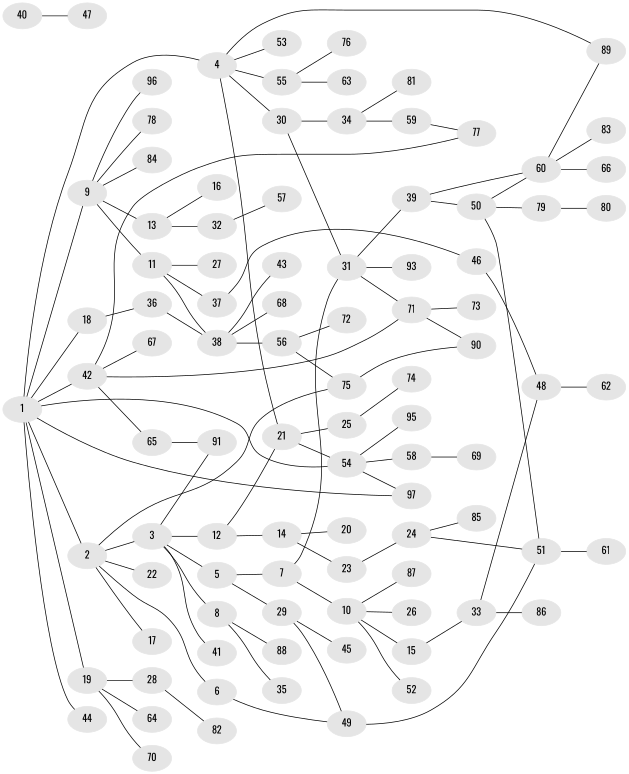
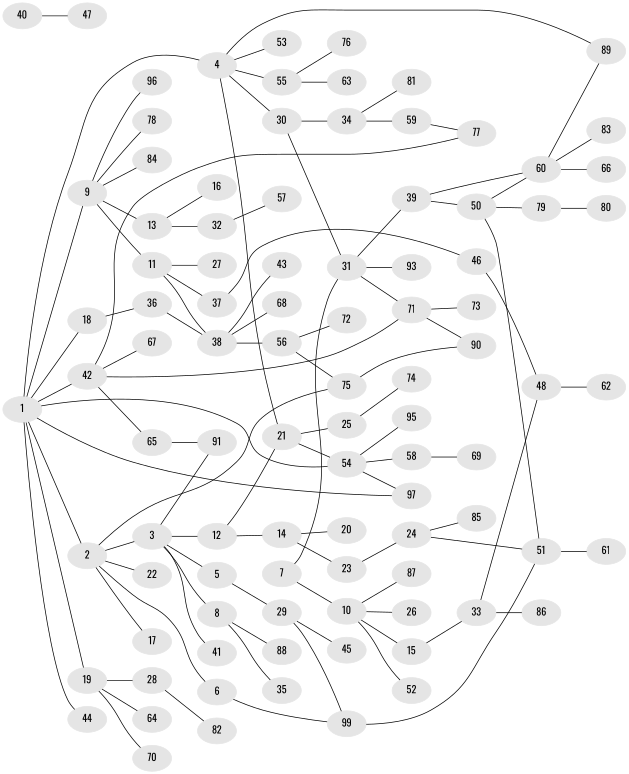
edge "7" -- "5": removed
node "49": label "49" -> "99"
